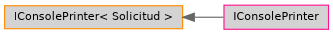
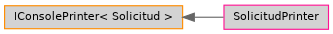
node "IConsolePrinter": label "IConsolePrinter" -> "SolicitudPrinter"
